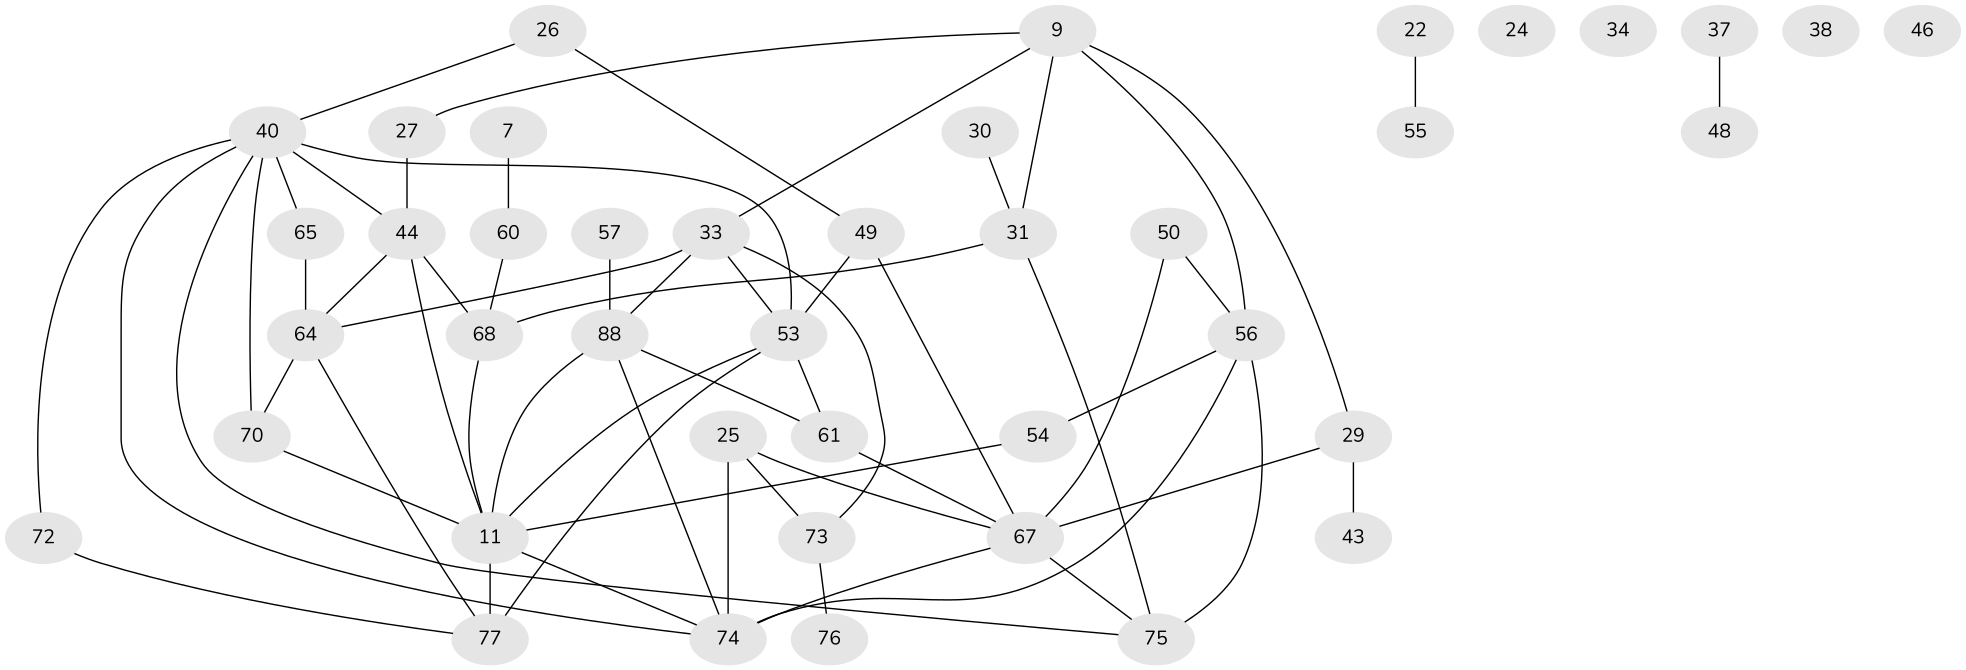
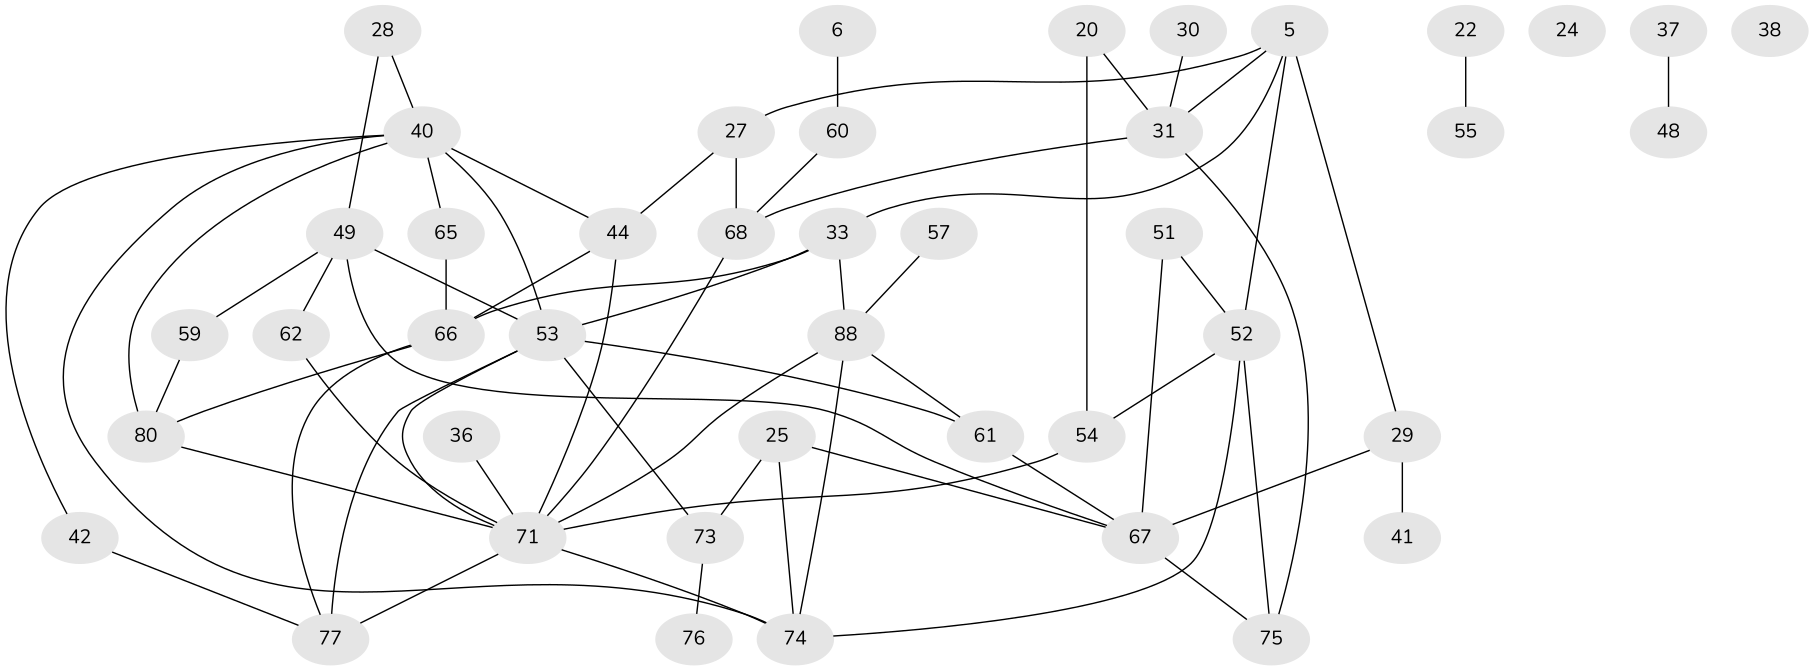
node "26": label "26" -> "28"
node "9": label "9" -> "5"
node "20": added
node "34": removed
node "46": removed
node "7": label "7" -> "6"
node "50": label "50" -> "51"
edge "44" -- "68": now "27" -- "68"
node "59": added
node "62": added
node "64": label "64" -> "66"
node "56": label "56" -> "52"
edge "33" -- "73": now "53" -- "73"
node "70": label "70" -> "80"
node "36": added
node "72": label "72" -> "42"
node "11": label "11" -> "71"
node "43": label "43" -> "41"
edge "40" -- "75": removed
edge "67" -- "74": removed
